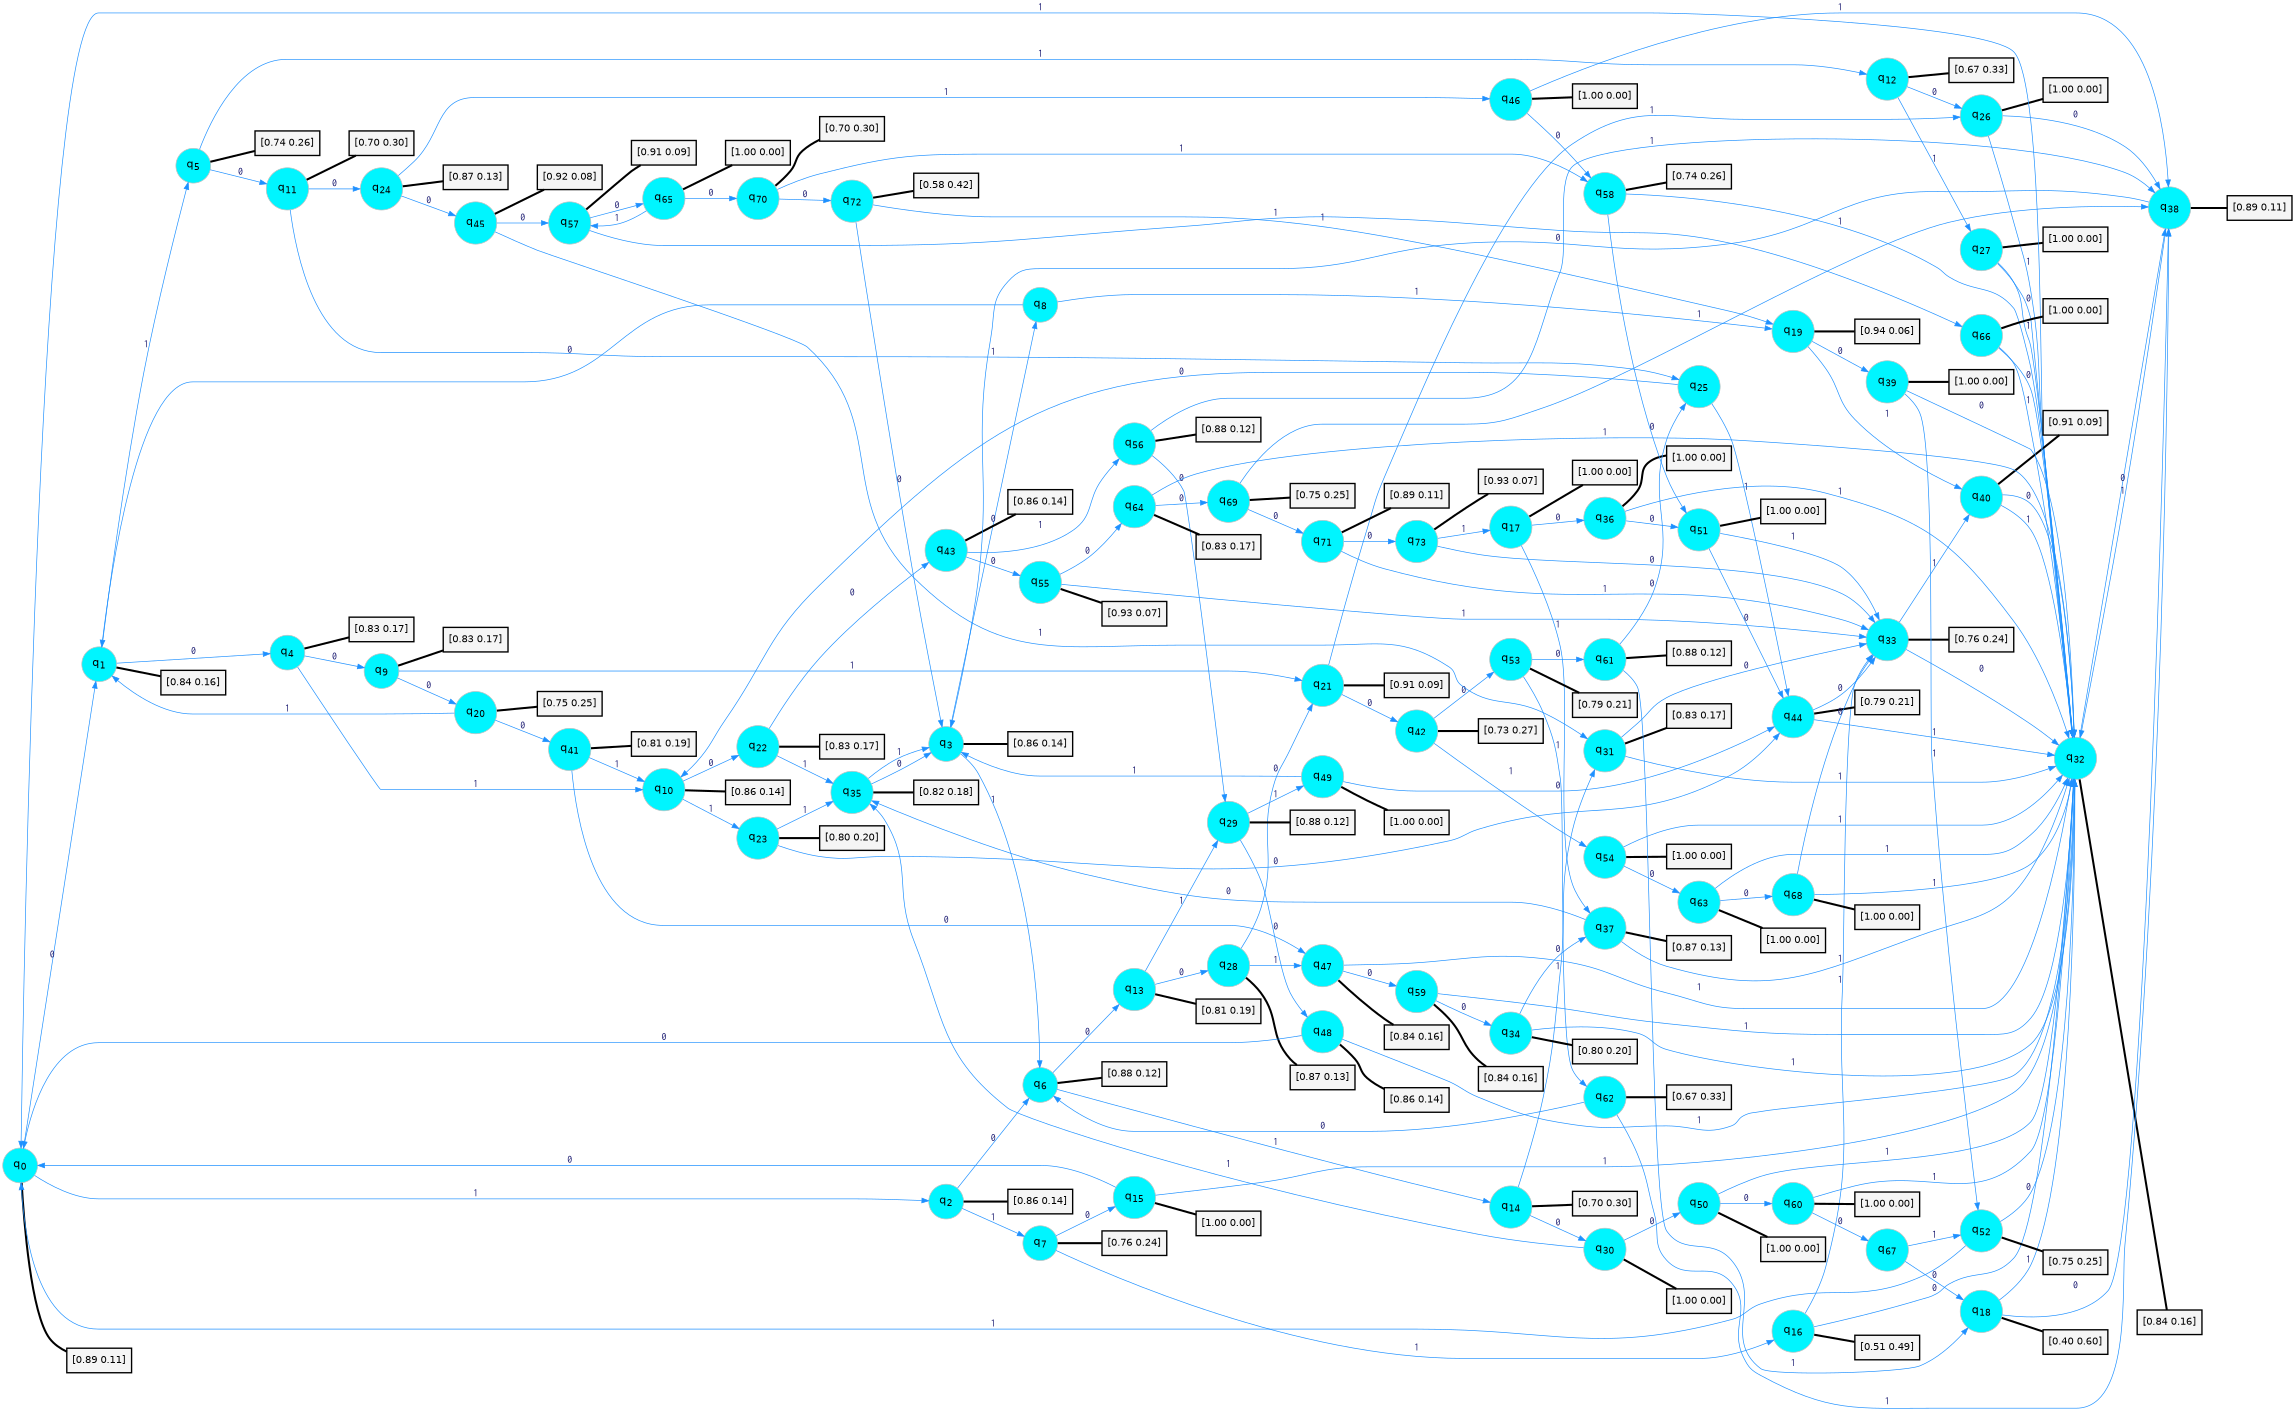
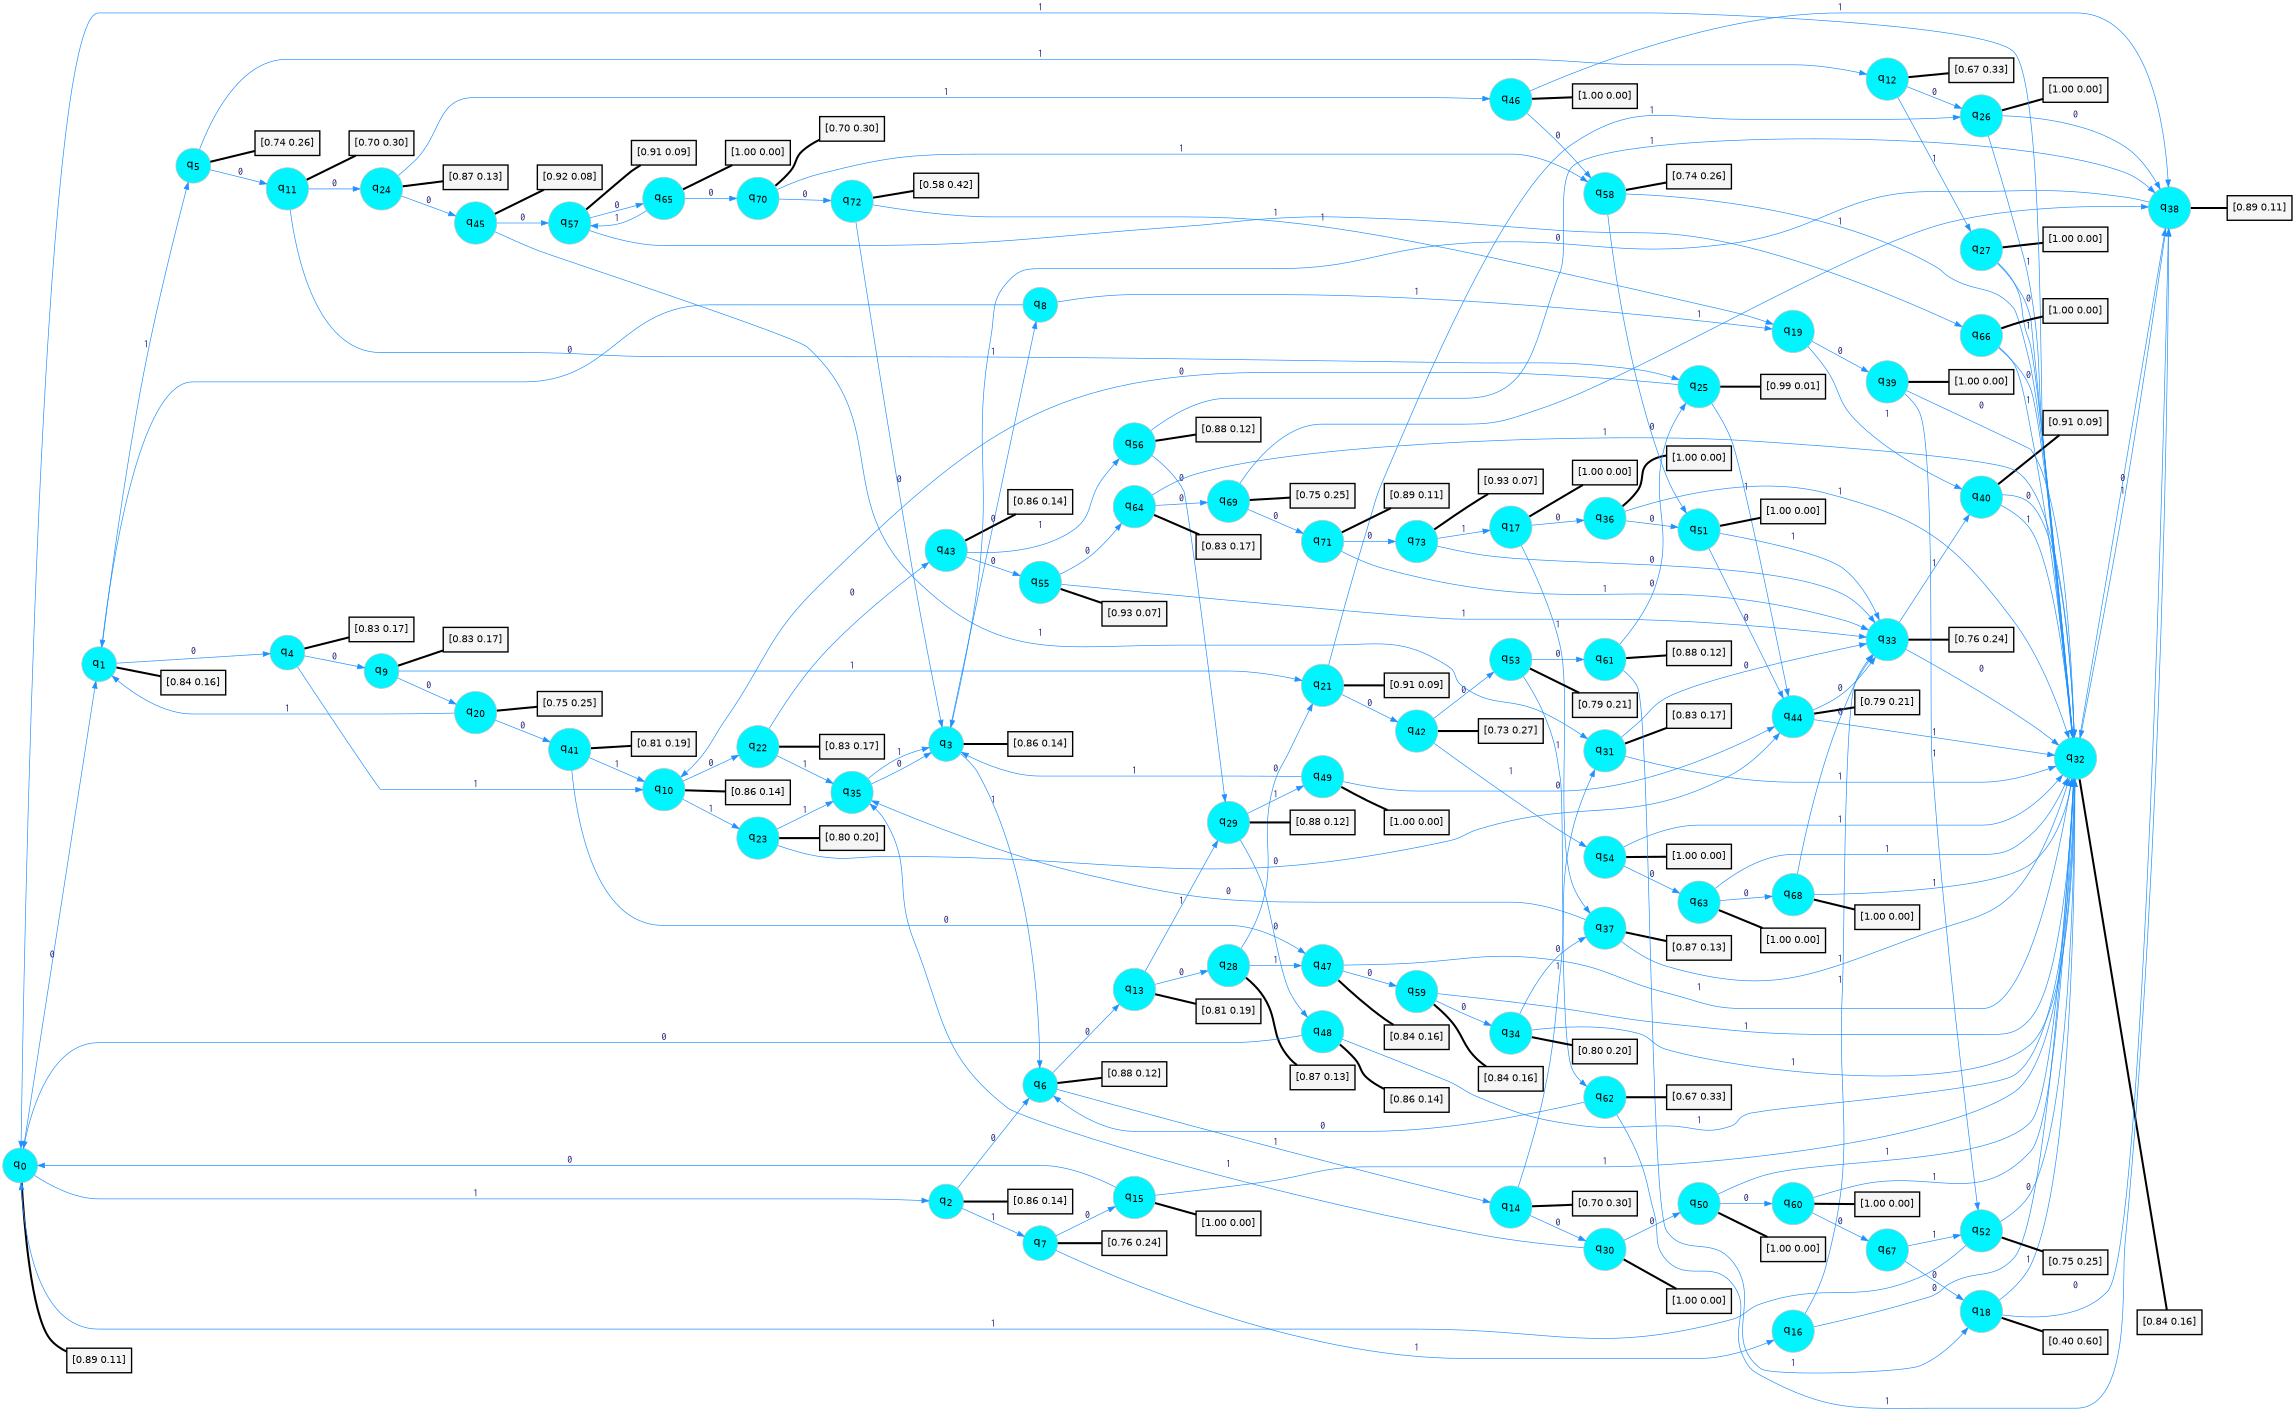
node "[0.94 0.06]": removed
node "[0.99 0.01]": added
node "[0.82 0.18]": removed
node "[0.51 0.49]": removed
